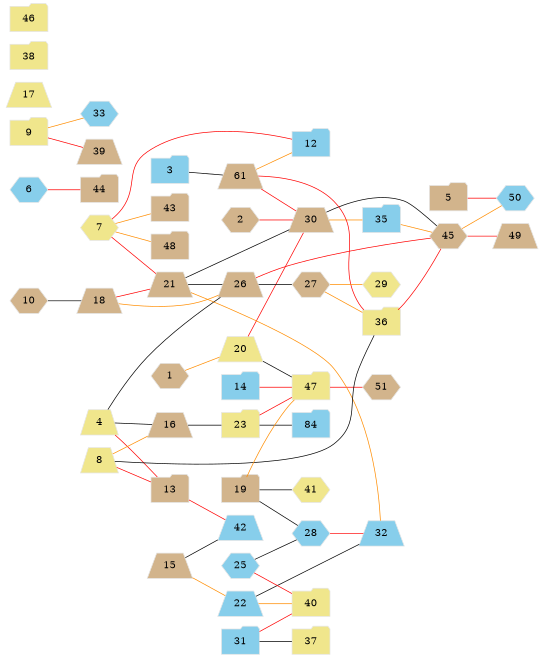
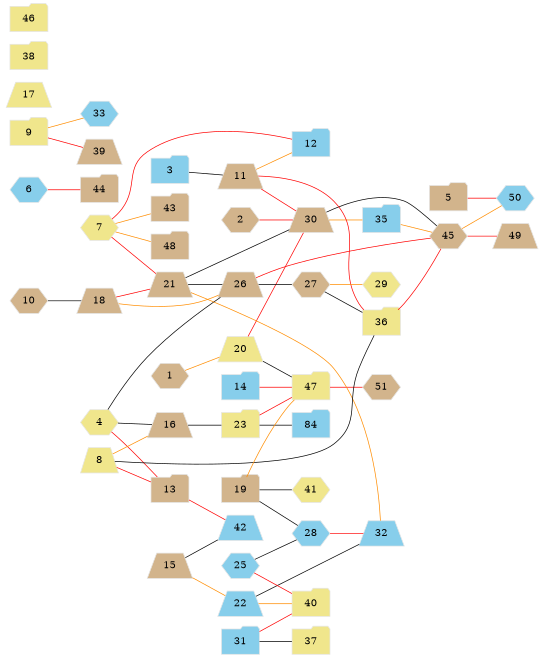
node "61": label "61" -> "11"
edge "27" -- "36": color darkorange -> black
node "4": shape trapezium -> hexagon
